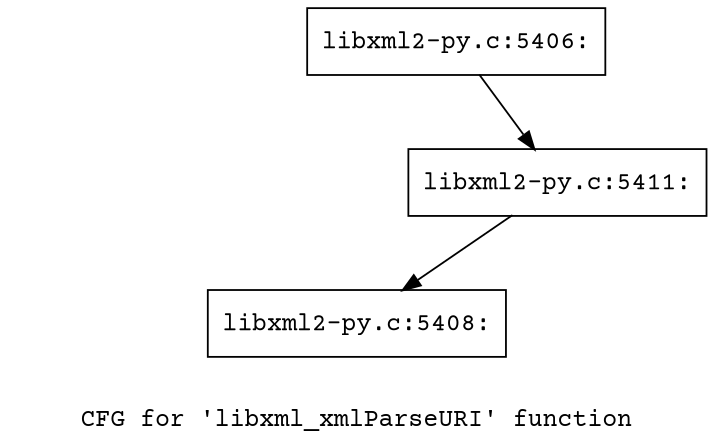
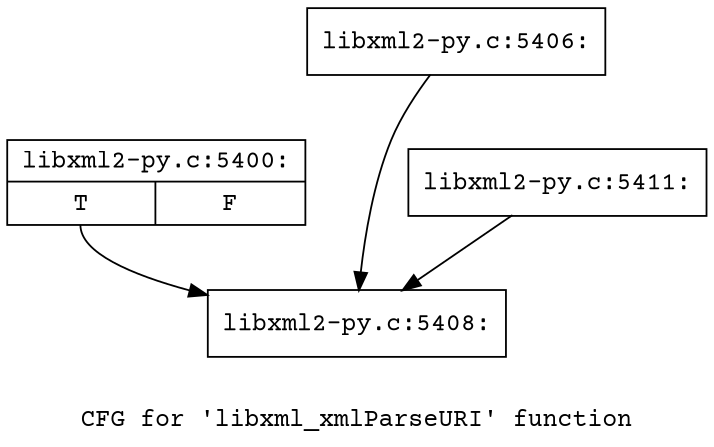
edge "libxml2-py.c:5406:" -> "libxml2-py.c:5411:": now "libxml2-py.c:5406:" -> "libxml2-py.c:5408:"
node "libxml2-py.c:5400:": added
